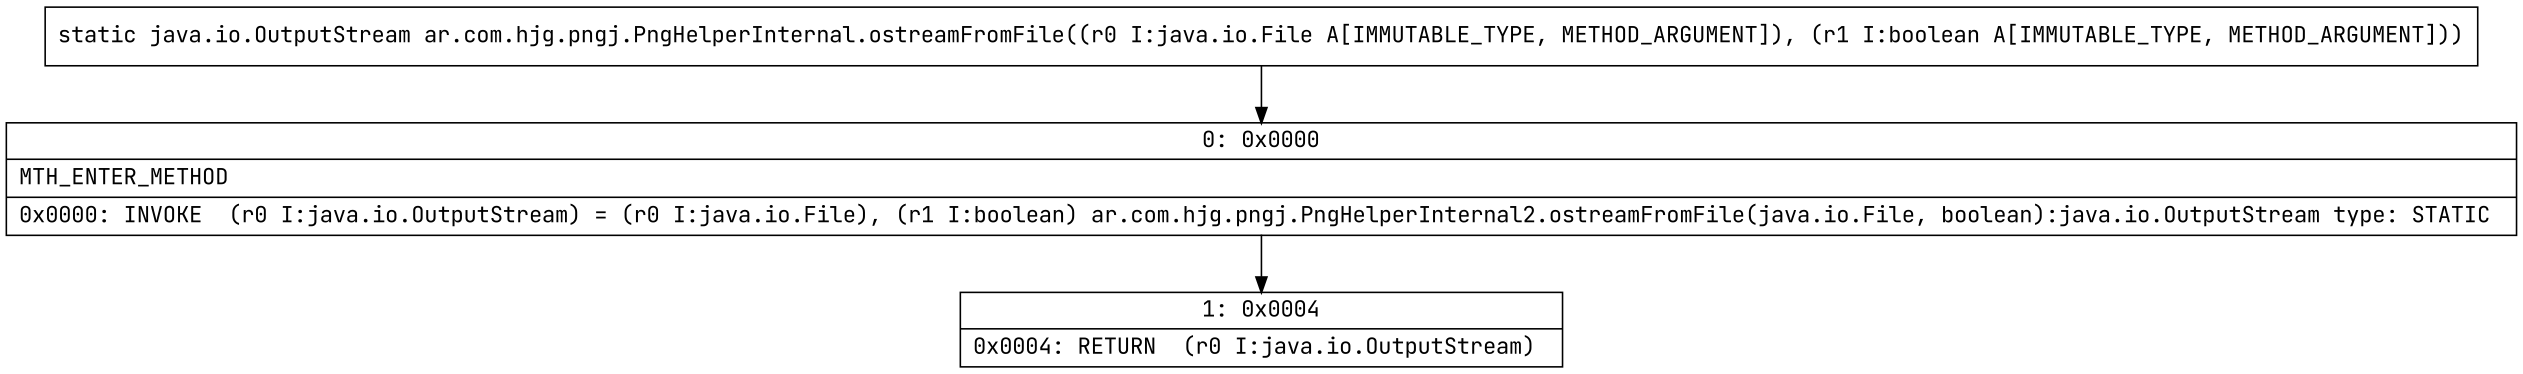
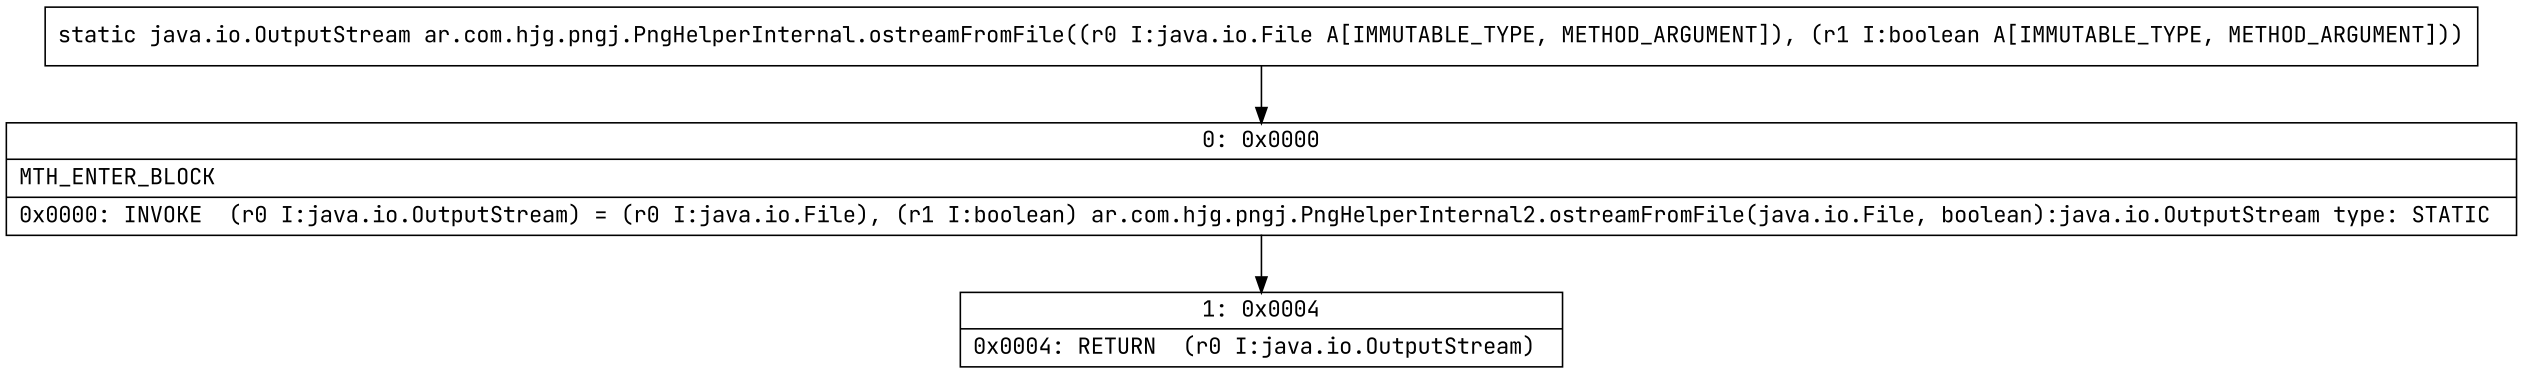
node "0: 0x0000": text "MTH_ENTER_METHOD" -> "MTH_ENTER_BLOCK"
